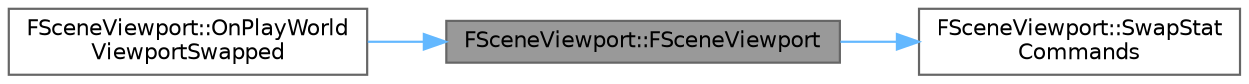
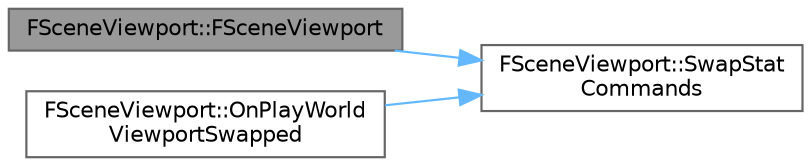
edge "FSceneViewport::OnPlayWorld ViewportSwapped" -> "FSceneViewport::FSceneViewport": now "FSceneViewport::OnPlayWorld ViewportSwapped" -> "FSceneViewport::SwapStat Commands"
